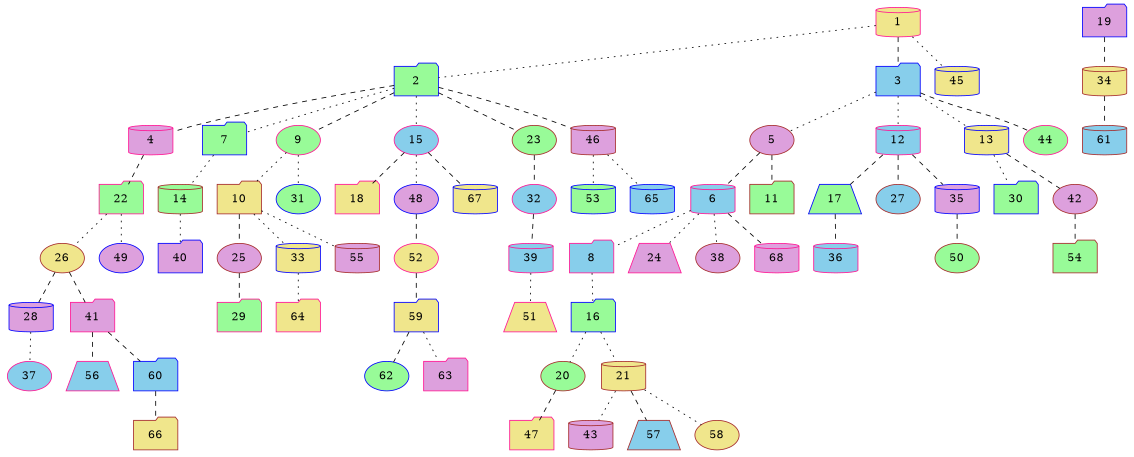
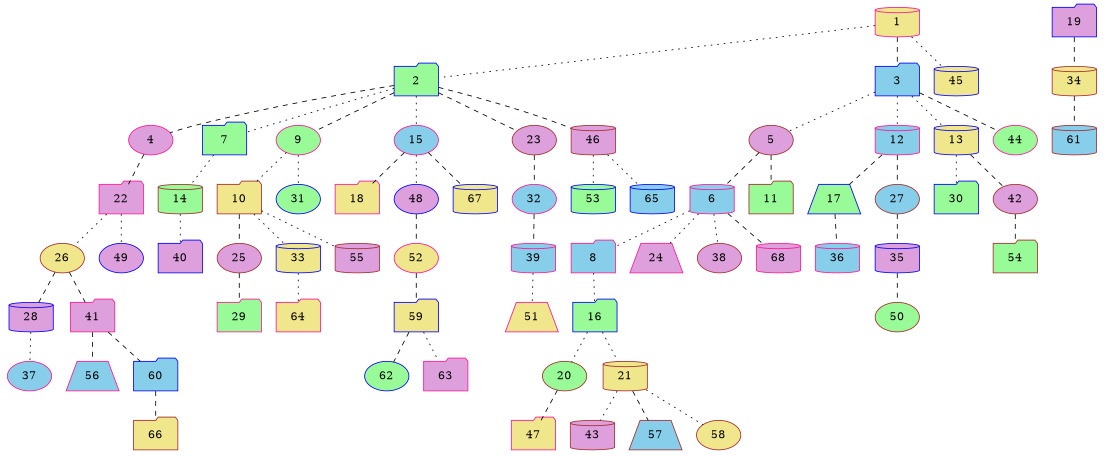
node "4": shape cylinder -> ellipse
node "23": fillcolor palegreen -> plum
edge "12" -- "35": now "27" -- "35"
node "22": fillcolor palegreen -> plum
